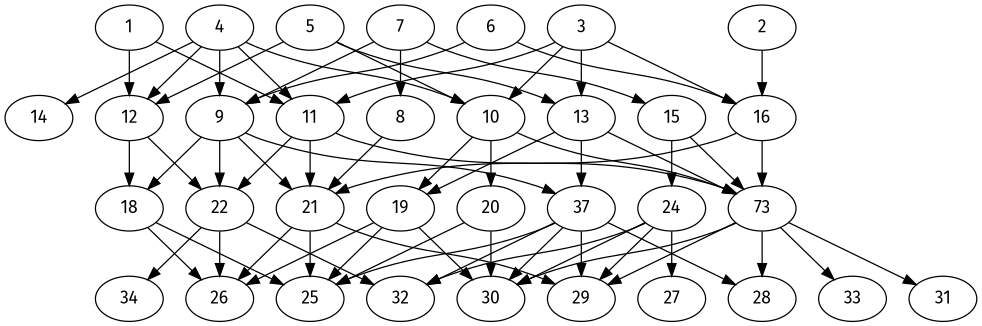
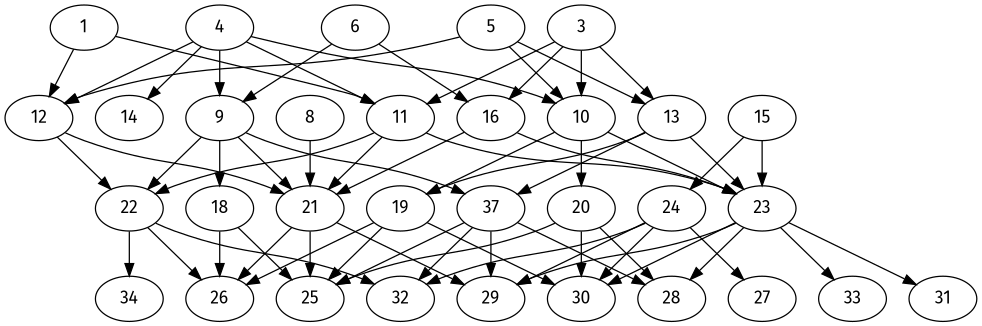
node "7": removed
node "2": removed
edge "12" -> "18": now "12" -> "21"
node "73": label "73" -> "23"
edge "37" -> "30": removed
edge "20" -> "28": added
